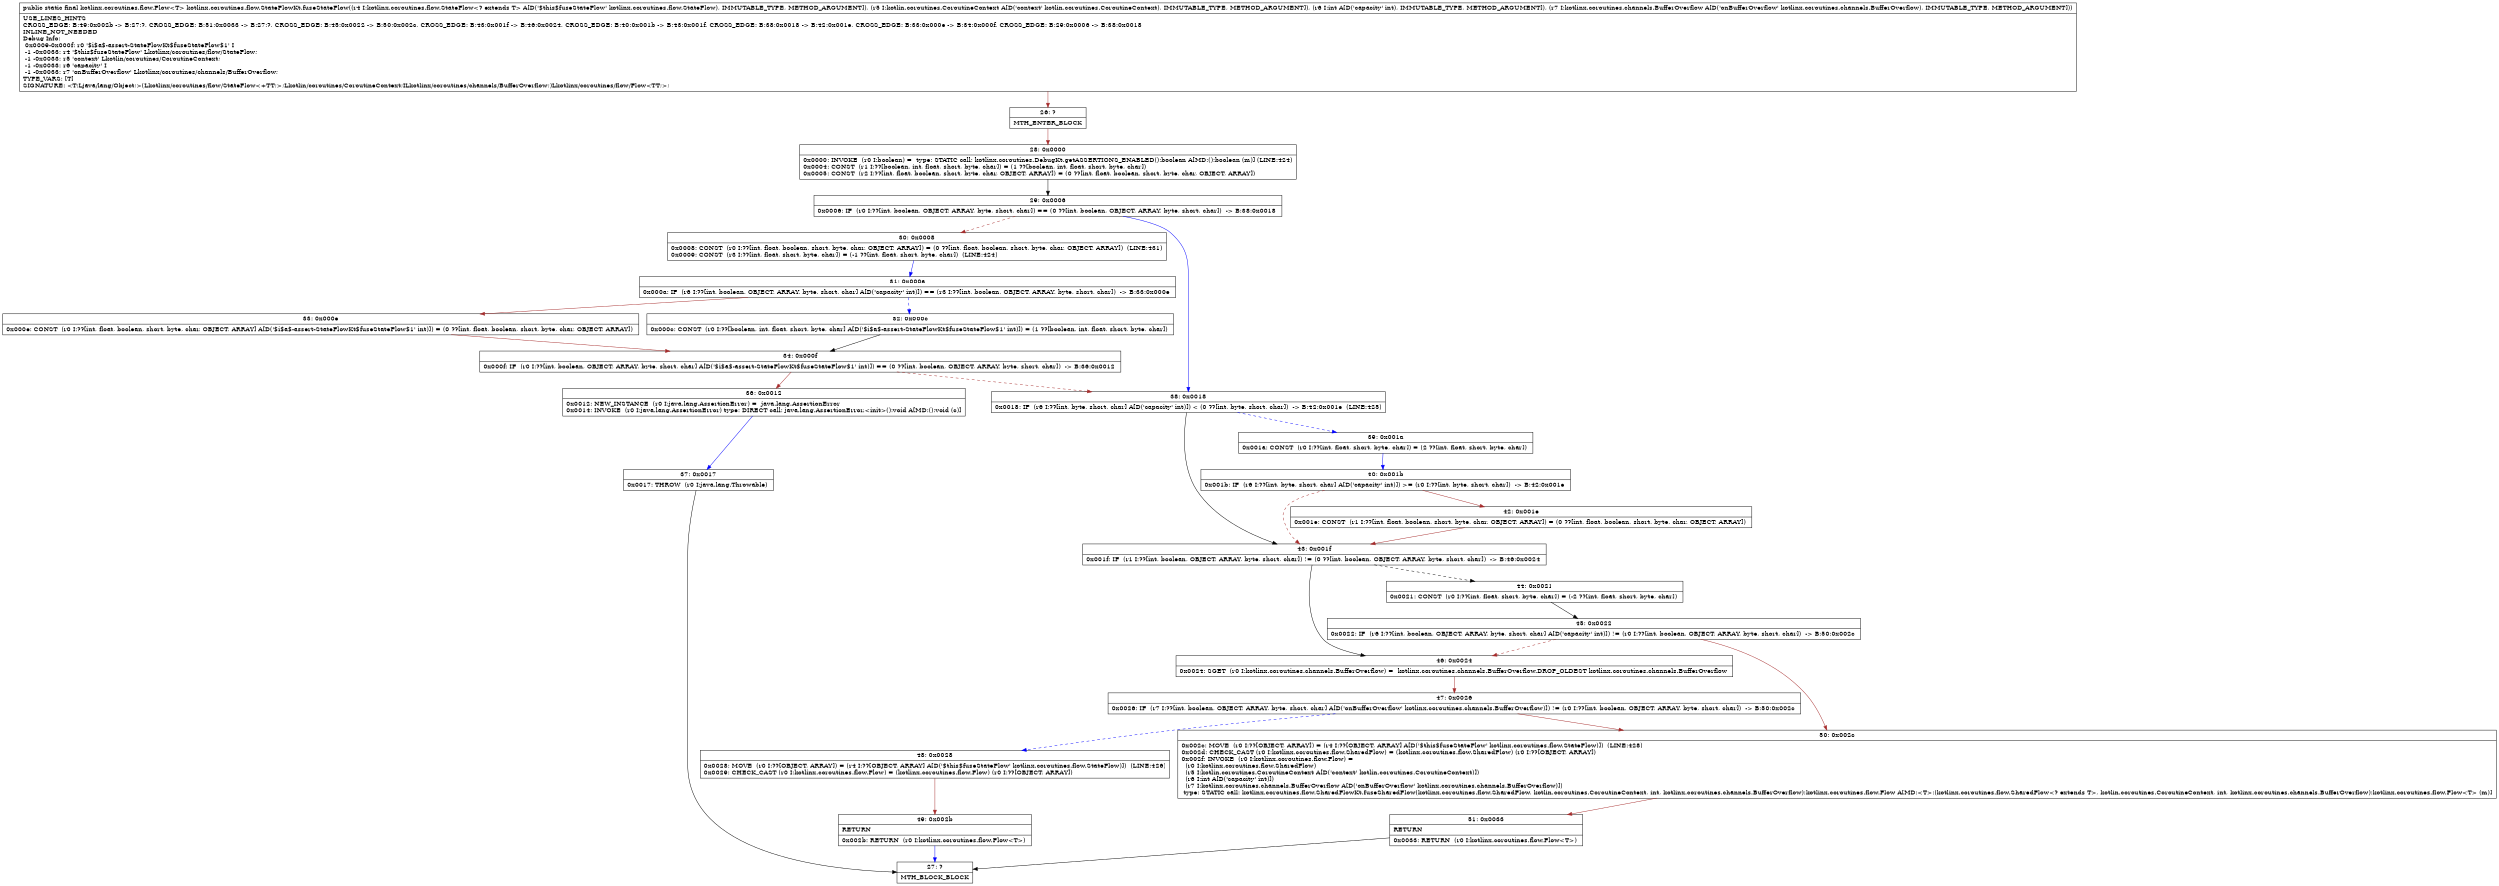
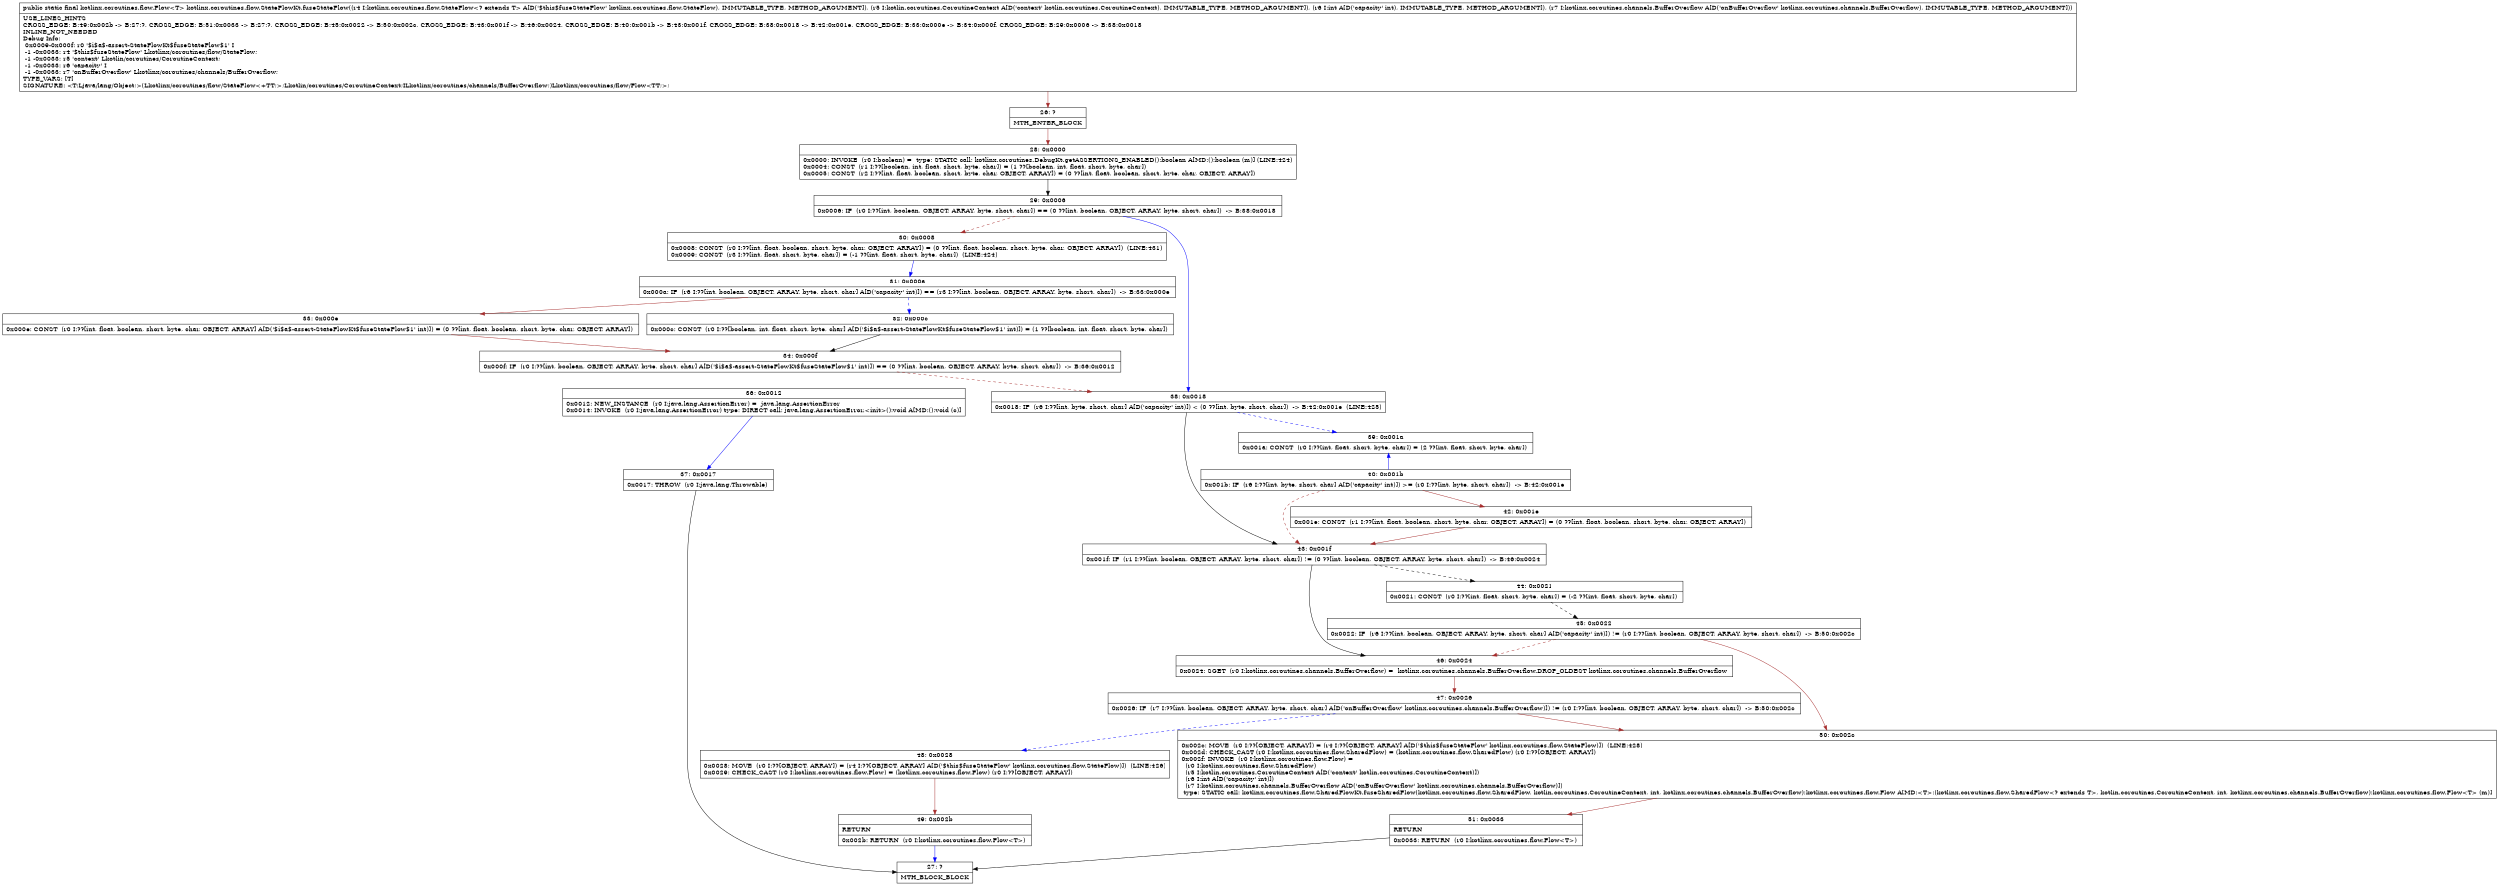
edge "34: 0x000f" -> "36: 0x0012": removed
edge "39: 0x001a" -> "40: 0x001b": reversed
edge "44: 0x0021" -> "45: 0x0022": style solid -> dashed
